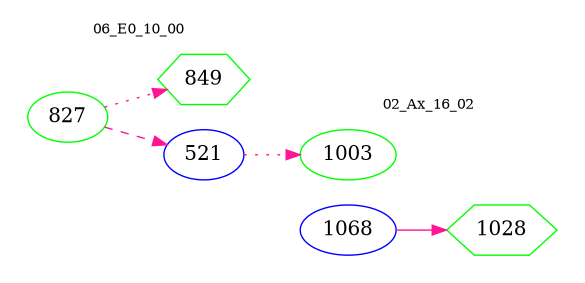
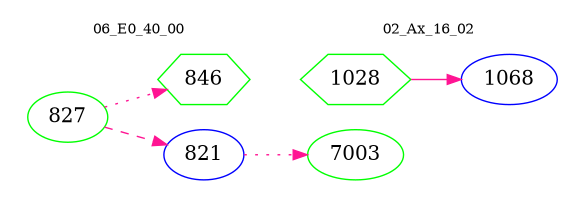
cluster "06_E0_10_00": label "06_E0_10_00" -> "06_E0_40_00"
node "849": label "849" -> "846"
node "521": label "521" -> "821"
node "1003": label "1003" -> "7003"
edge "1068" -> "1028": reversed
